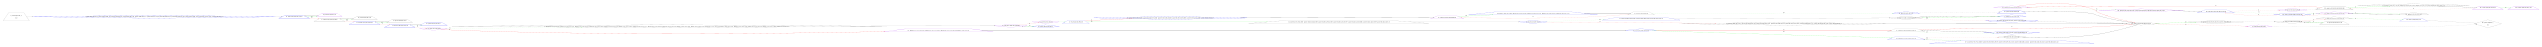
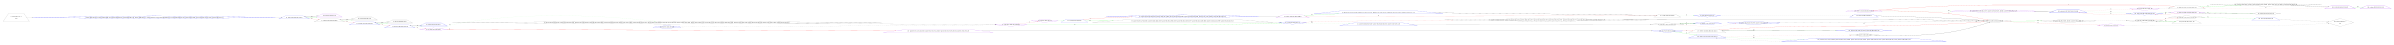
edge "47 - while-for 10,123,8,123,26,49,48,50" -> "48 - passive 35,124,6,124,18,,49": now "47 - while-for 10,123,8,123,26,49,48,50" -> "60 - if 5,134,10,134,119,79,61,70"
